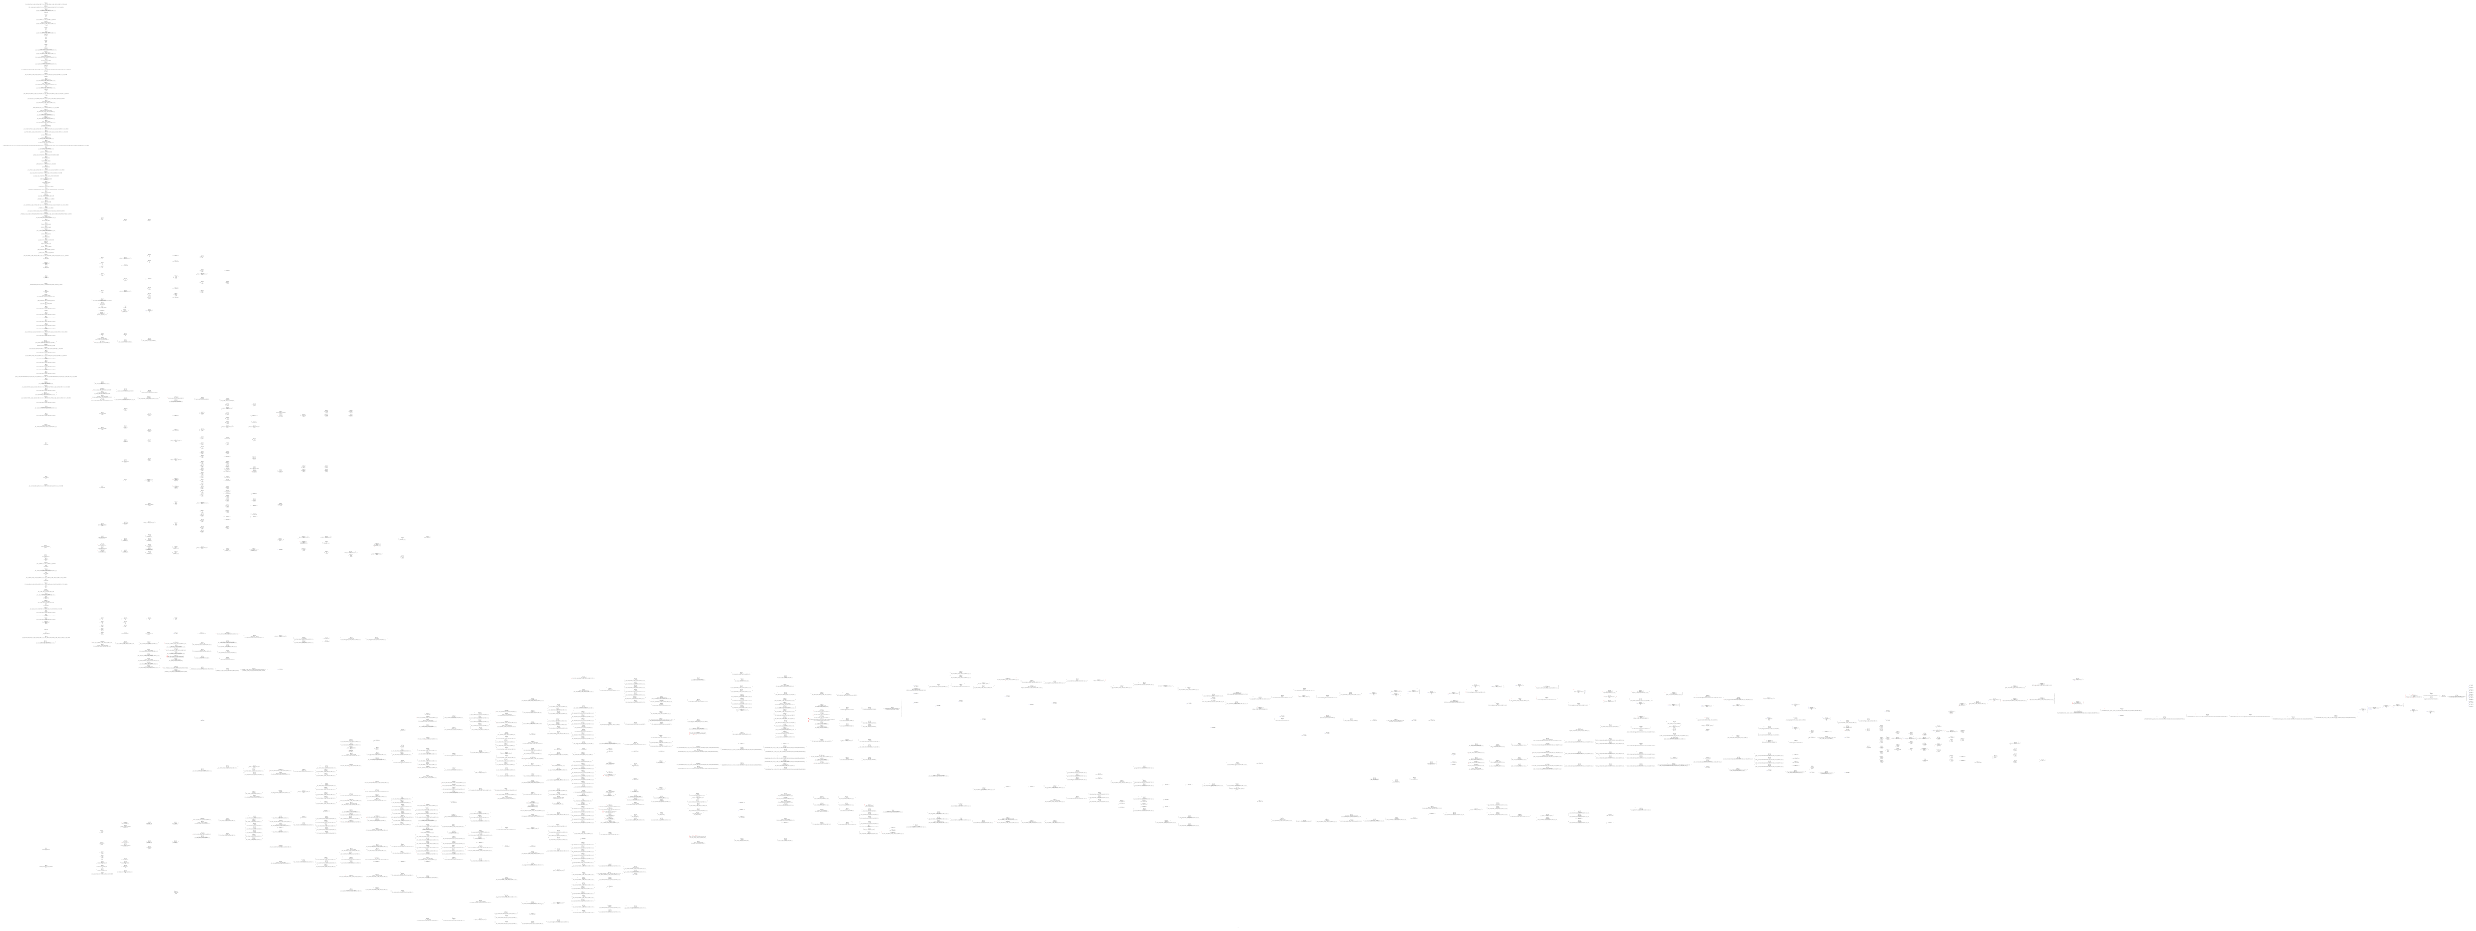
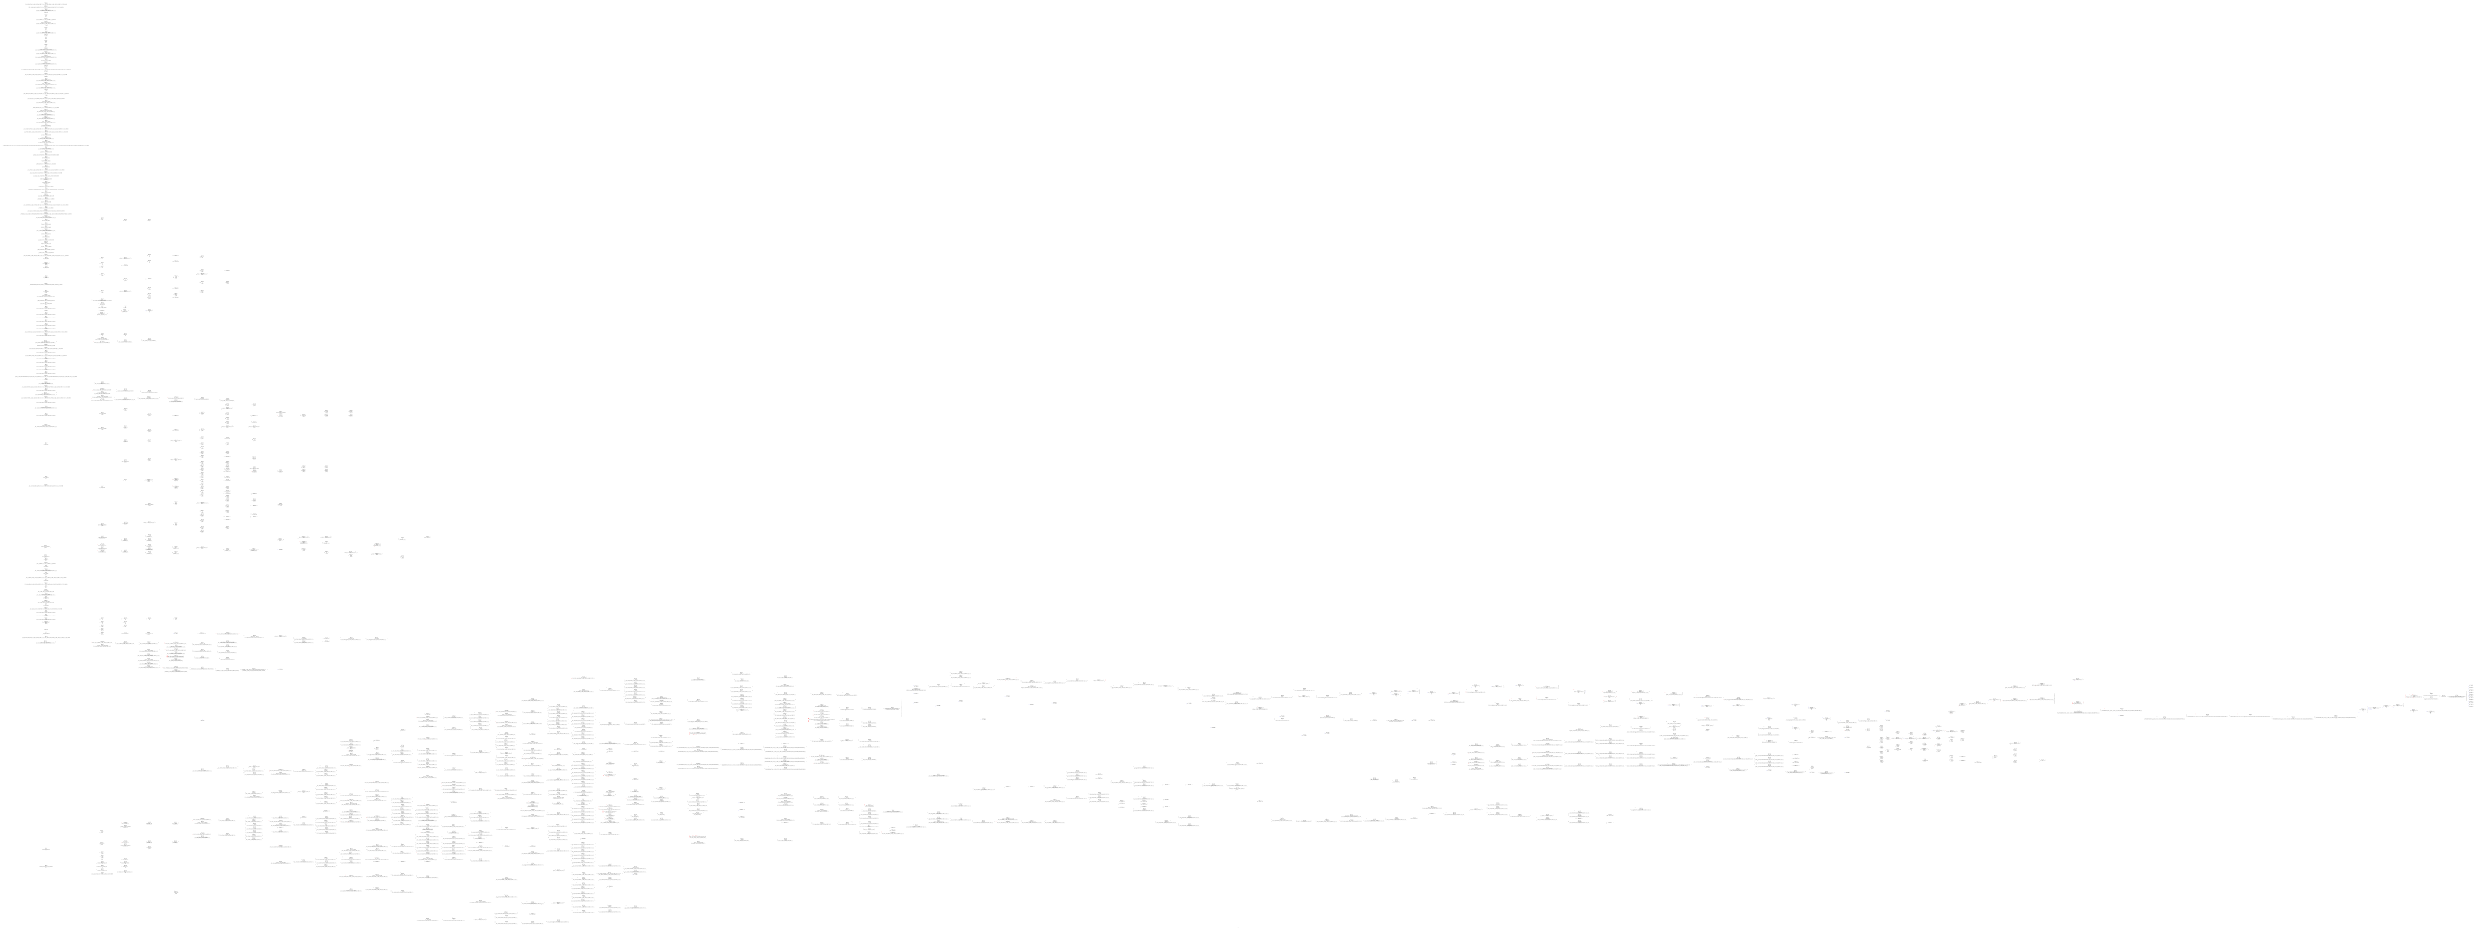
node "NodeID: 507": added
